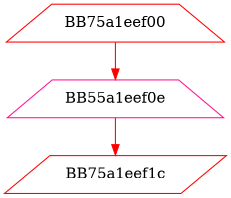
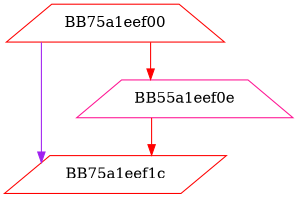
edge "BB75a1eef00" -> "BB75a1eef1c": added
